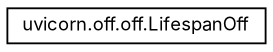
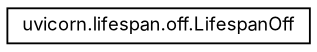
node "uvicorn.off.off.LifespanOff": label "uvicorn.off.off.LifespanOff" -> "uvicorn.lifespan.off.LifespanOff"
